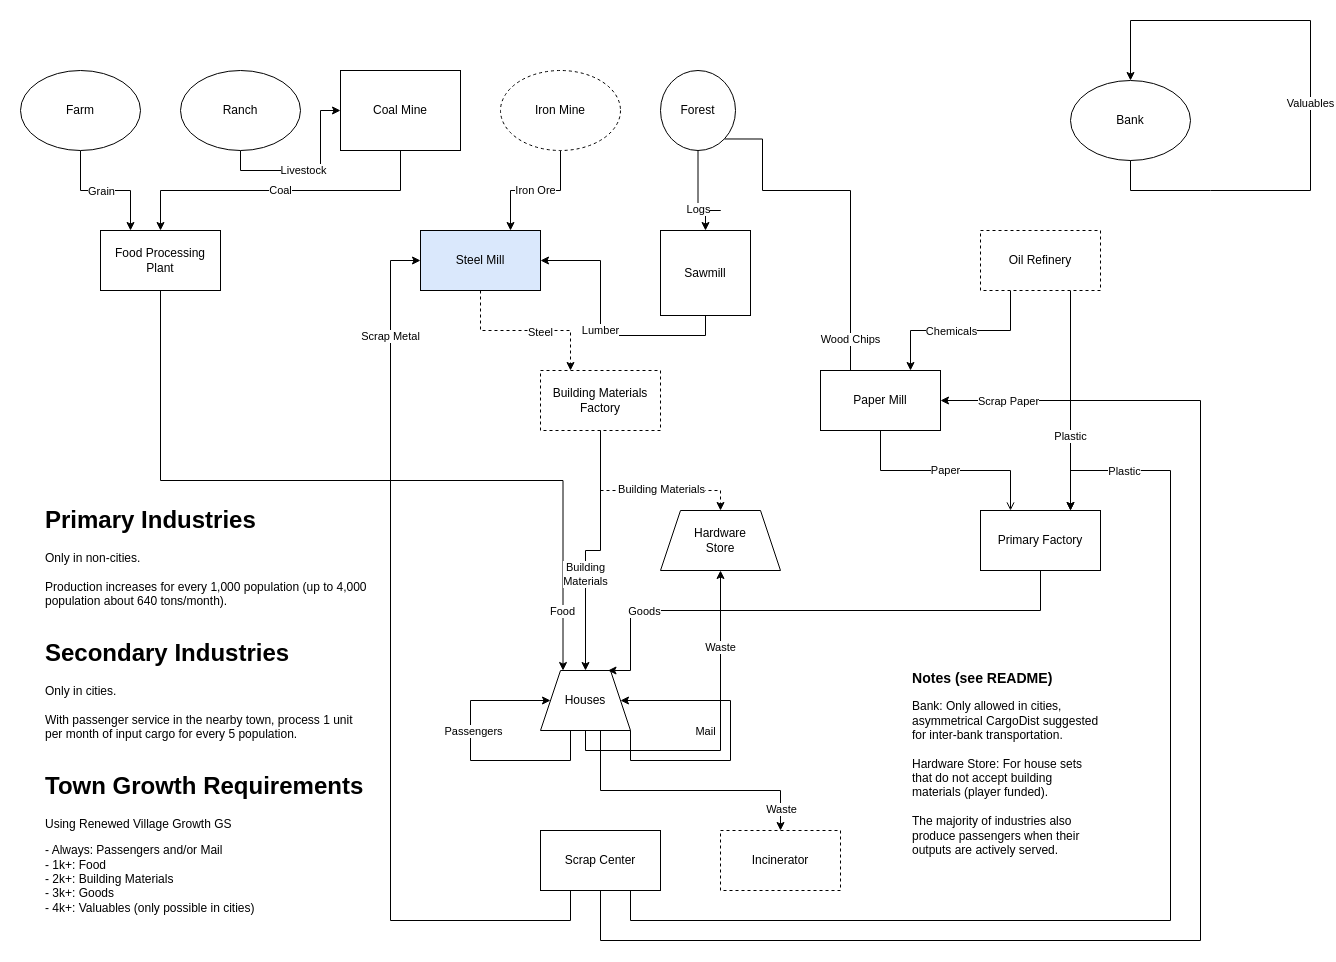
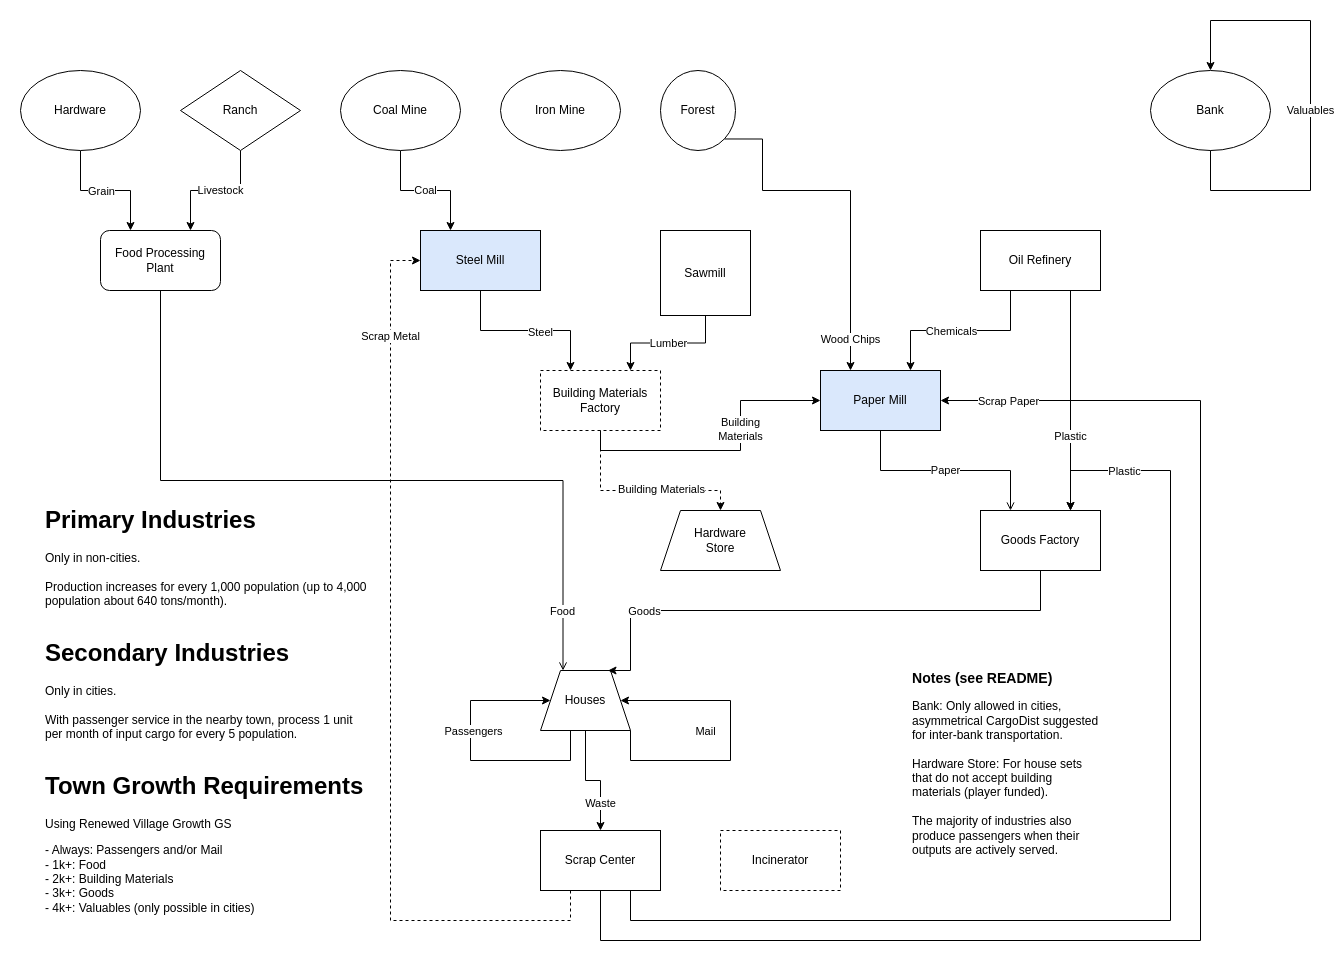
node "Farm": label "Farm" -> "Hardware"
node "Ranch": shape ellipse -> diamond
node "Coal Mine": shape rectangle -> ellipse
node "Iron Mine": style dashed -> solid
node "Bank": moved (1131, 121) -> (1211, 111)
edge "Ranch" -> "Coal Mine": now "Ranch" -> "Food Processing Plant"
edge "Coal Mine" -> "Food Processing Plant": now "Coal Mine" -> "Steel Mill"
edge "Iron Mine" -> "Steel Mill": removed, label "Iron Ore"
edge "Forest" -> "Sawmill": removed, label "Logs"
node "Food Processing Plant": shape rectangle -> rounded rectangle
node "Oil Refinery": style dashed -> solid
edge "Sawmill" -> "Steel Mill": now "Sawmill" -> "Building Materials Factory"
edge "Steel Mill" -> "Building Materials Factory": style dashed -> solid
edge "Forest" -- "Paper Mill": arrowhead none -> classic
node "Paper Mill": fillcolor #ffffff -> #dae8fc
node "Primary Factory": label "Primary Factory" -> "Goods Factory"
edge "Building Materials Factory" -> "Houses": now "Building Materials Factory" -> "Paper Mill"
edge "Food Processing Plant" -> "Houses": arrowhead classic -> open
edge "Houses" -> "Hardware Store": now "Houses" -> "Scrap Center"
edge "Scrap Center" -> "Steel Mill": style solid -> dashed
edge "Houses" -> "Incinerator": removed, label "Waste"
